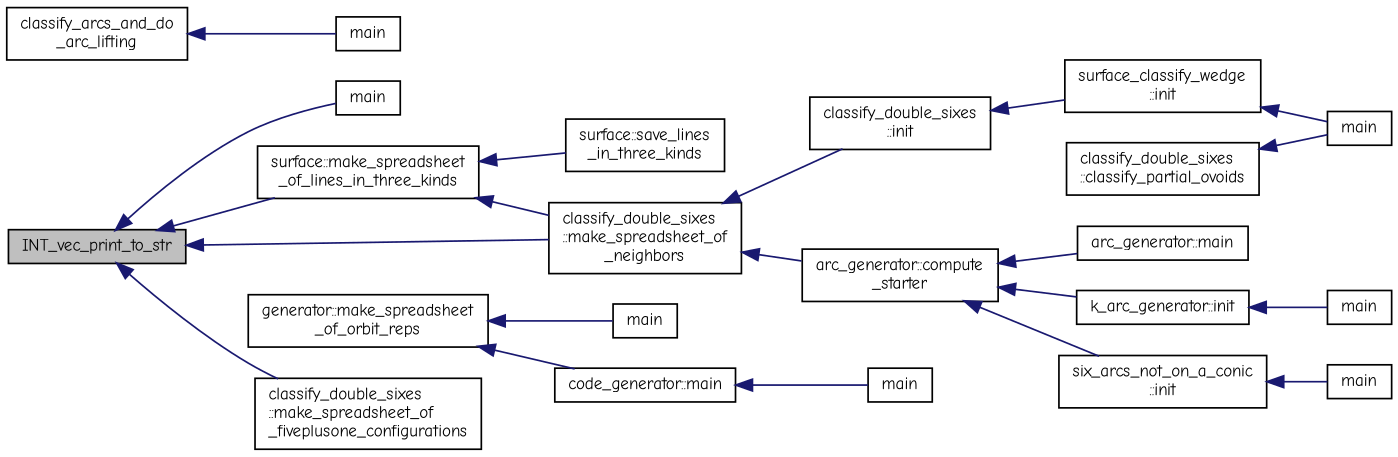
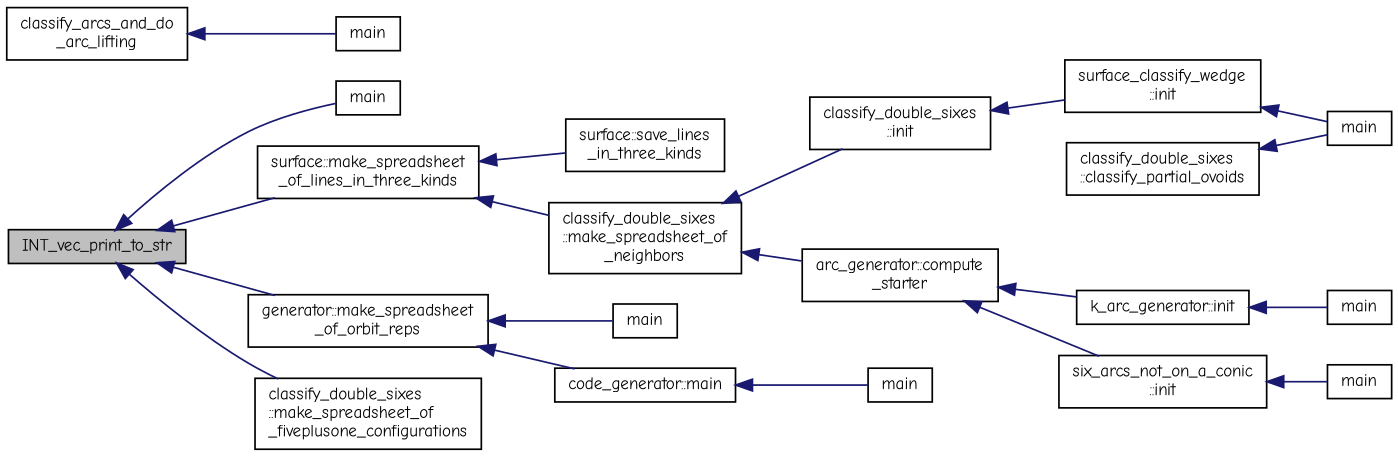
edge "classify_double_sixes ::make_spreadsheet_of _neighbors" -> "INT_vec_print_to_str": now "generator::make_spreadsheet _of_orbit_reps" -> "INT_vec_print_to_str"
node "arc_generator::main": removed
